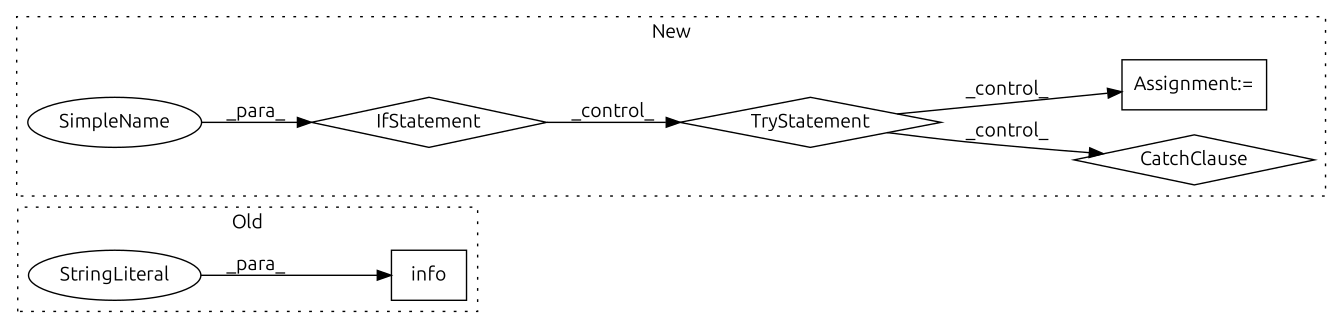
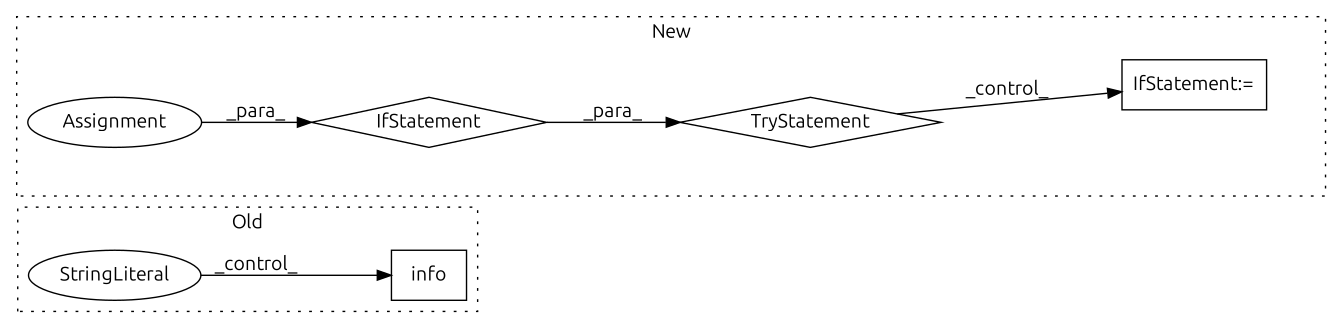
node "Assignment:=": label "Assignment:=" -> "IfStatement:="
edge "IfStatement" -> "TryStatement": label "_control_" -> "_para_"
node "SimpleName": label "SimpleName" -> "Assignment"
node "CatchClause": removed
edge "StringLiteral" -> "info": label "_para_" -> "_control_"
